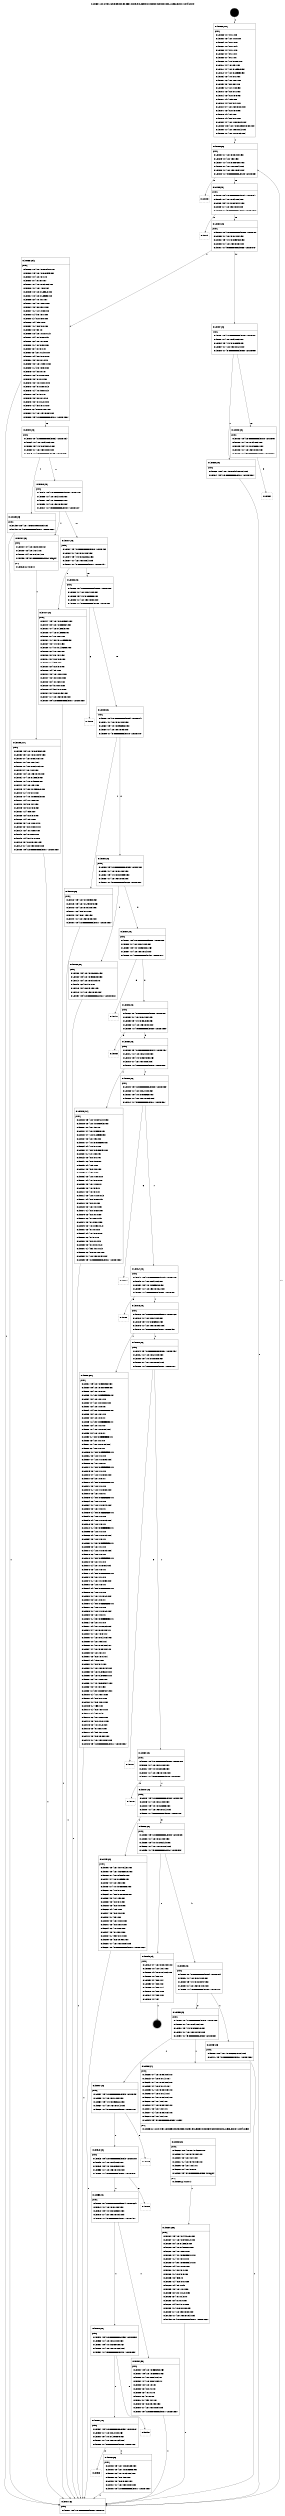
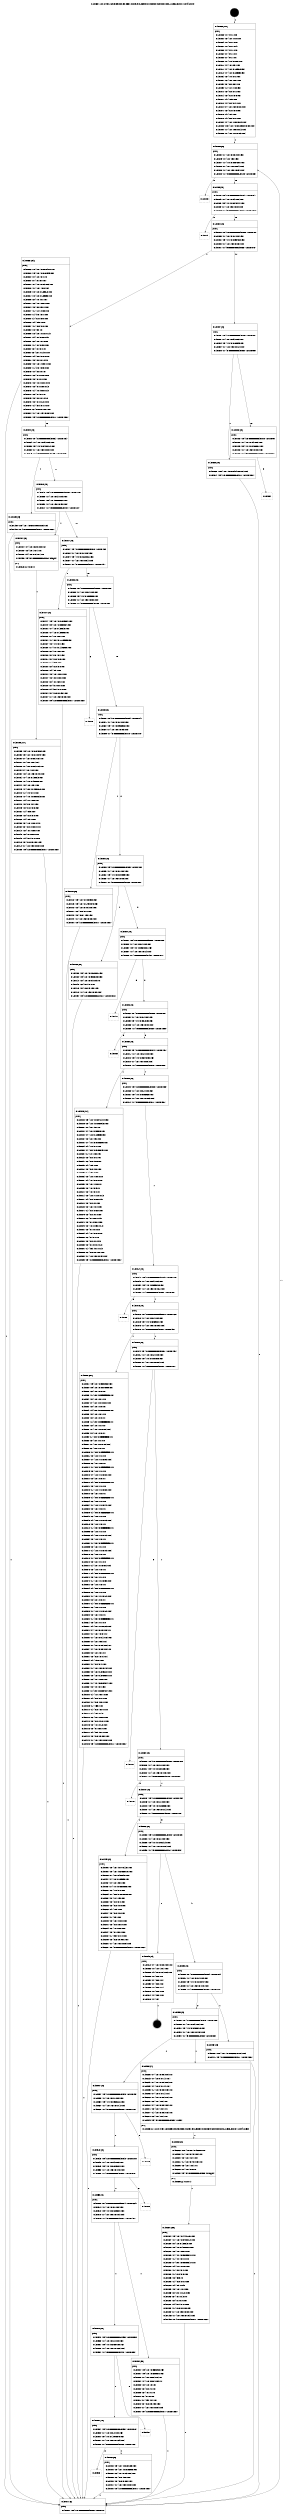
node "0x402964": removed
edge "0x40233c [71]" -> "0x402383 [31]": added, label "1"
